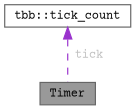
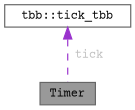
node "tbb::tick_count": label "tbb::tick_count" -> "tbb::tick_tbb"
